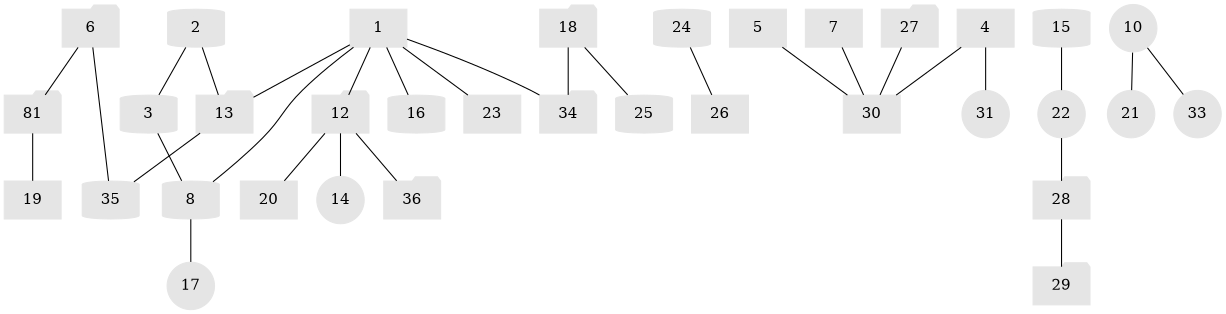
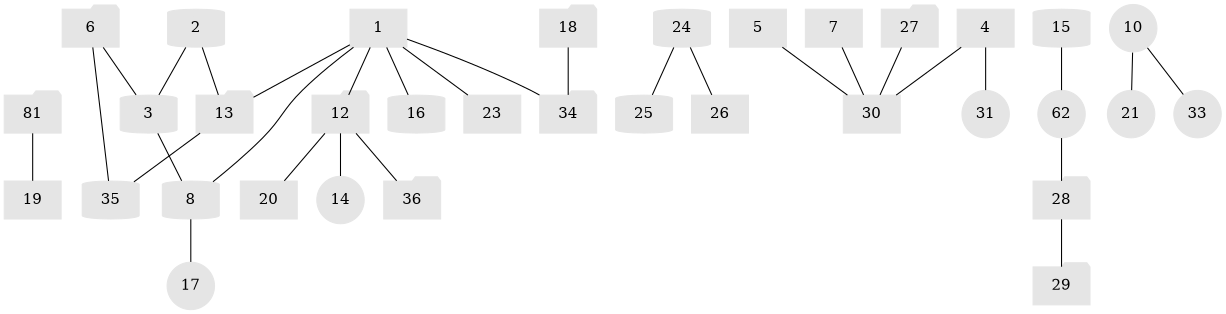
edge "6" -- "81": now "6" -- "3"
edge "18" -- "25": now "24" -- "25"
node "22": label "22" -> "62"
